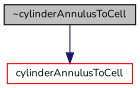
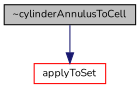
node "cylinderAnnulusToCell": label "cylinderAnnulusToCell" -> "applyToSet"
